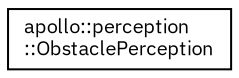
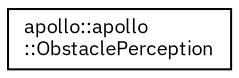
node "apollo::perception ::ObstaclePerception": label "apollo::perception ::ObstaclePerception" -> "apollo::apollo ::ObstaclePerception"
